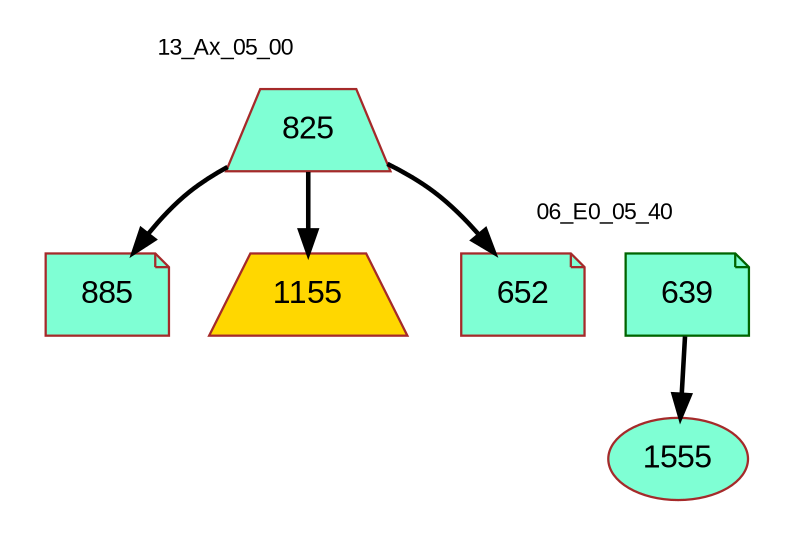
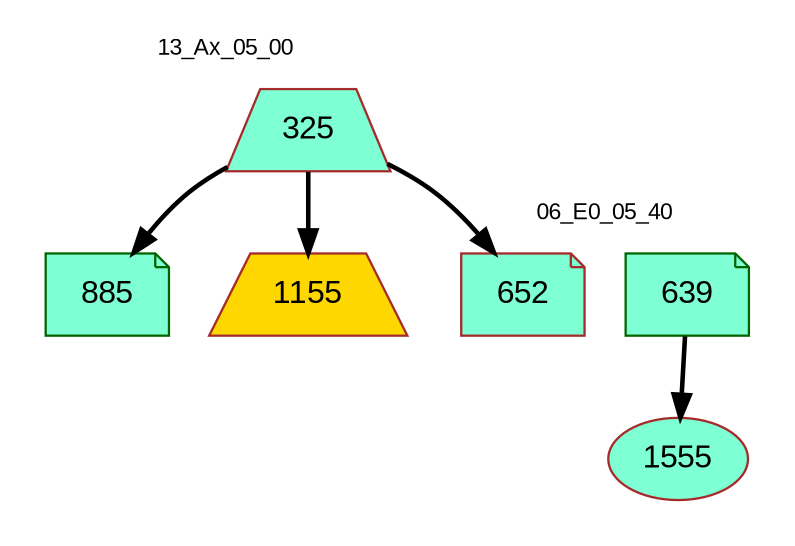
node "825": label "825" -> "325"
node "885": color brown -> darkgreen
